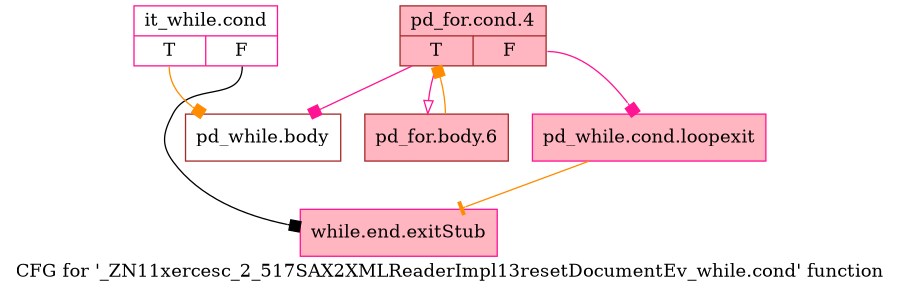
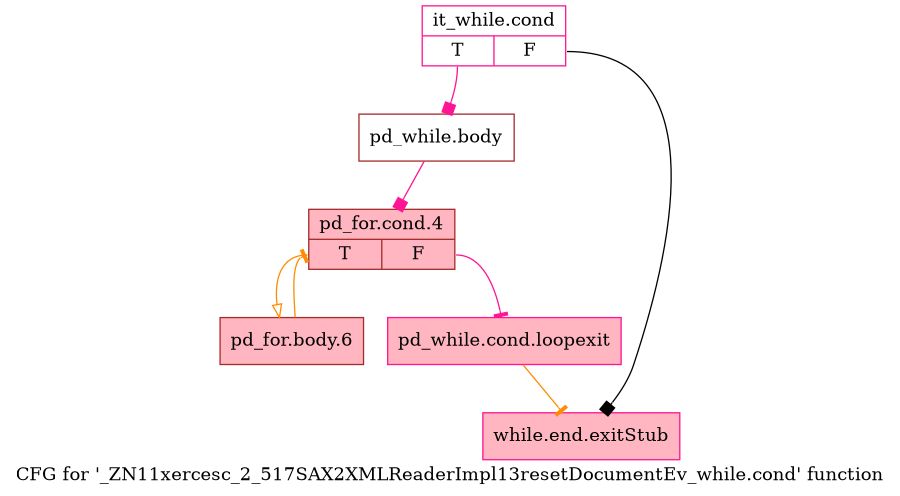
edge "pd_for.cond.4" -> "pd_while.cond.loopexit": arrowhead box -> tee
edge "pd_for.cond.4" -> "pd_for.body.6": color deeppink -> darkorange
edge "pd_for.cond.4" -> "pd_while.body": reversed
edge "it_while.cond" -> "pd_while.body": color darkorange -> deeppink
edge "pd_for.body.6" -> "pd_for.cond.4": arrowhead box -> tee
